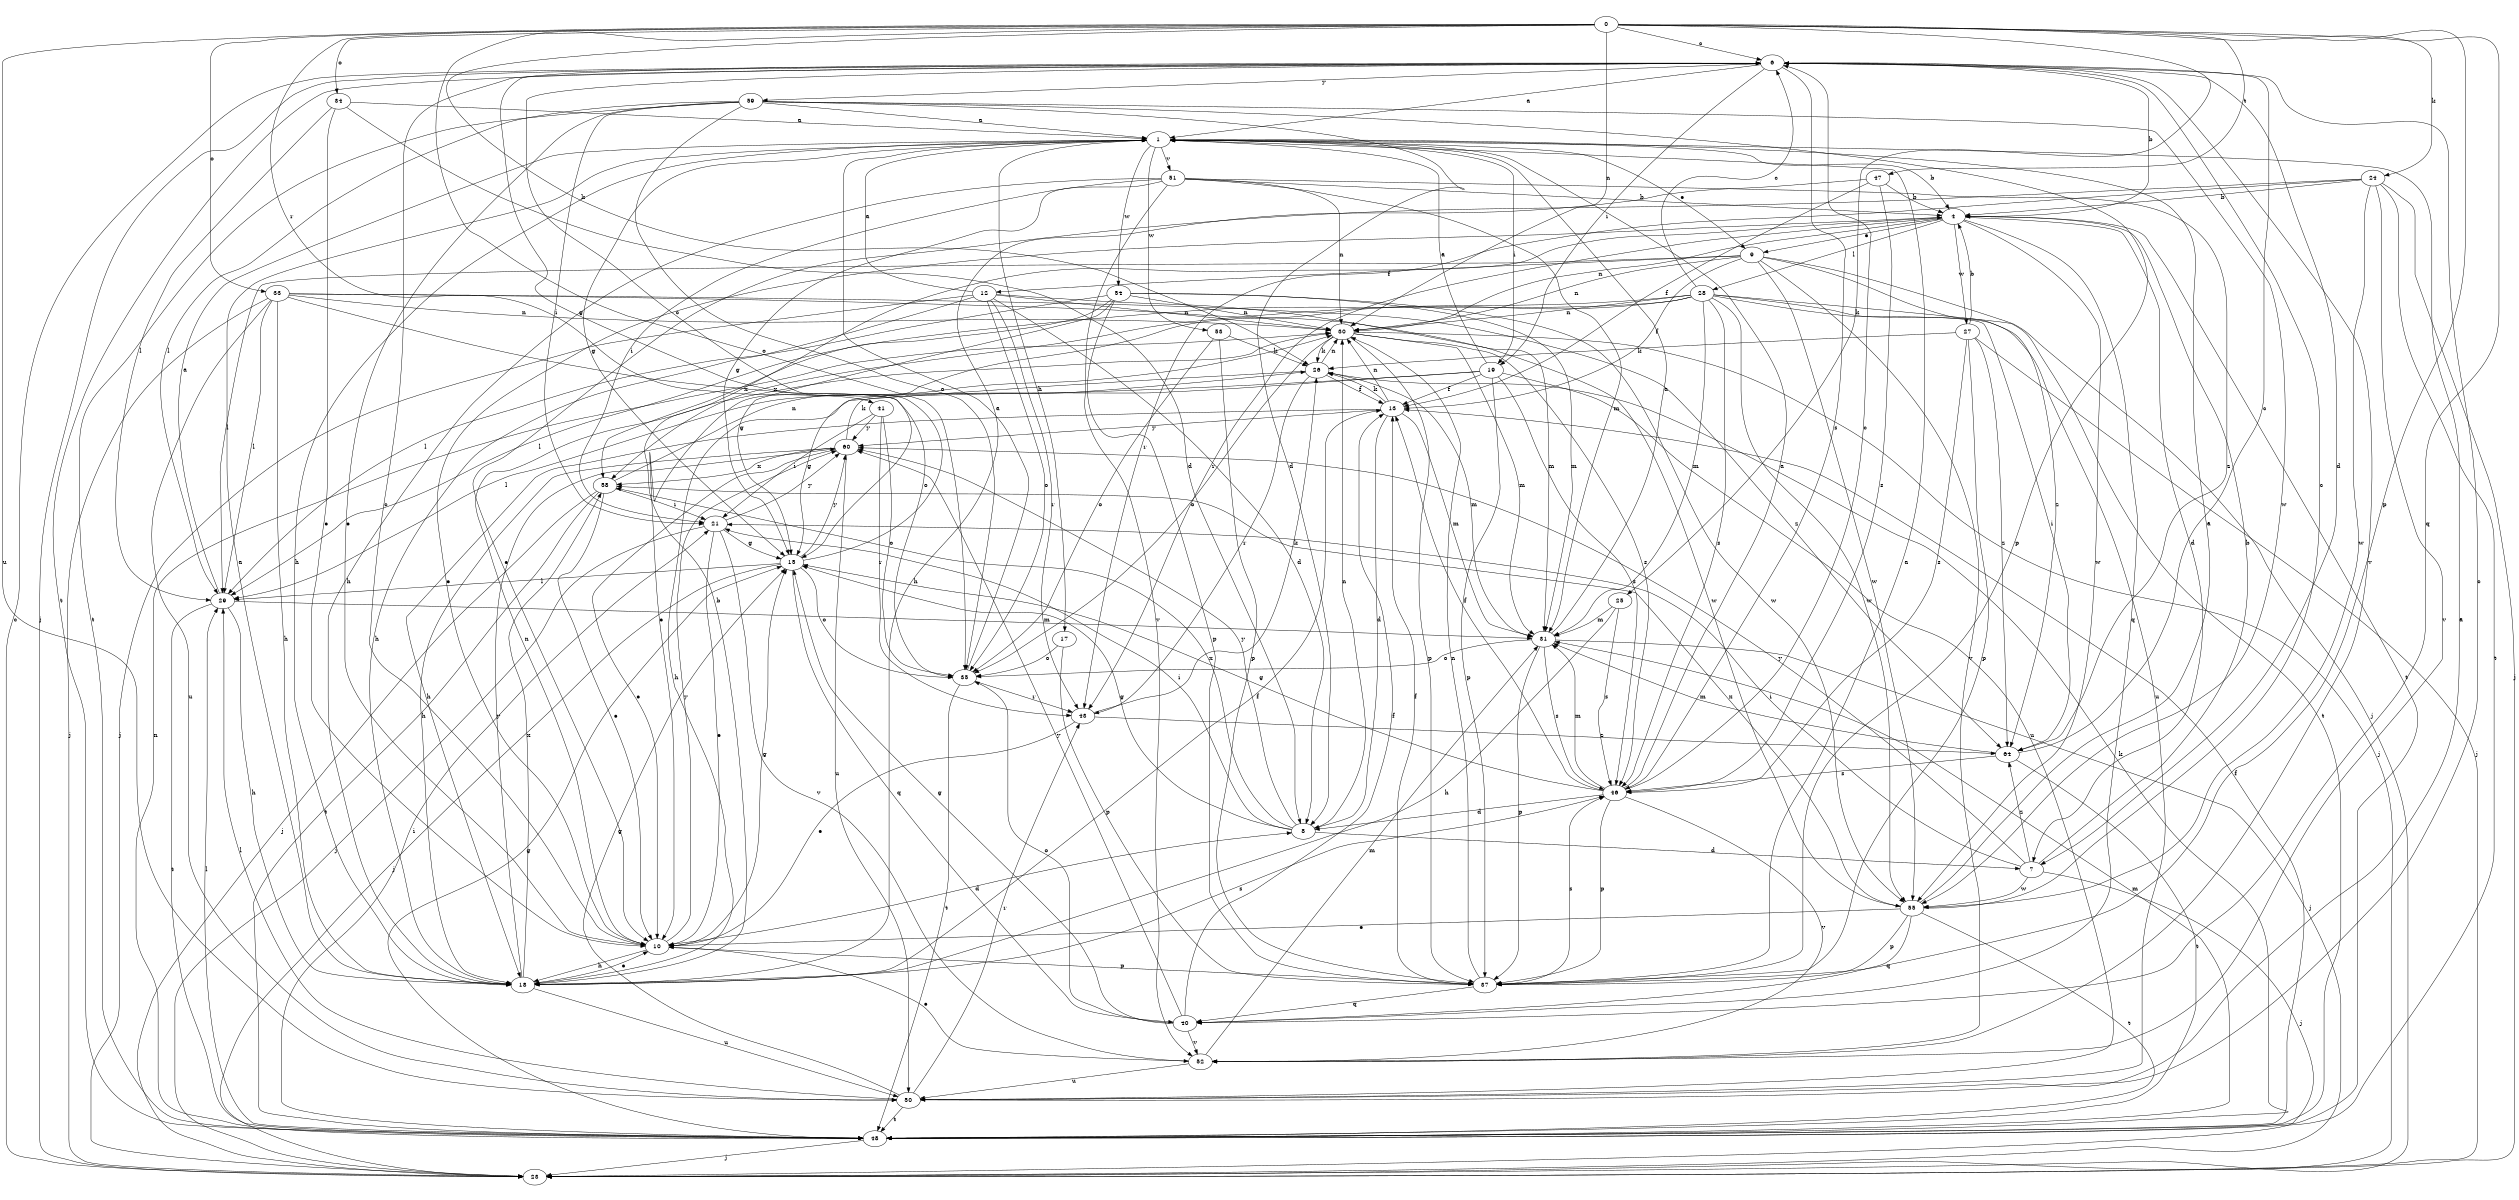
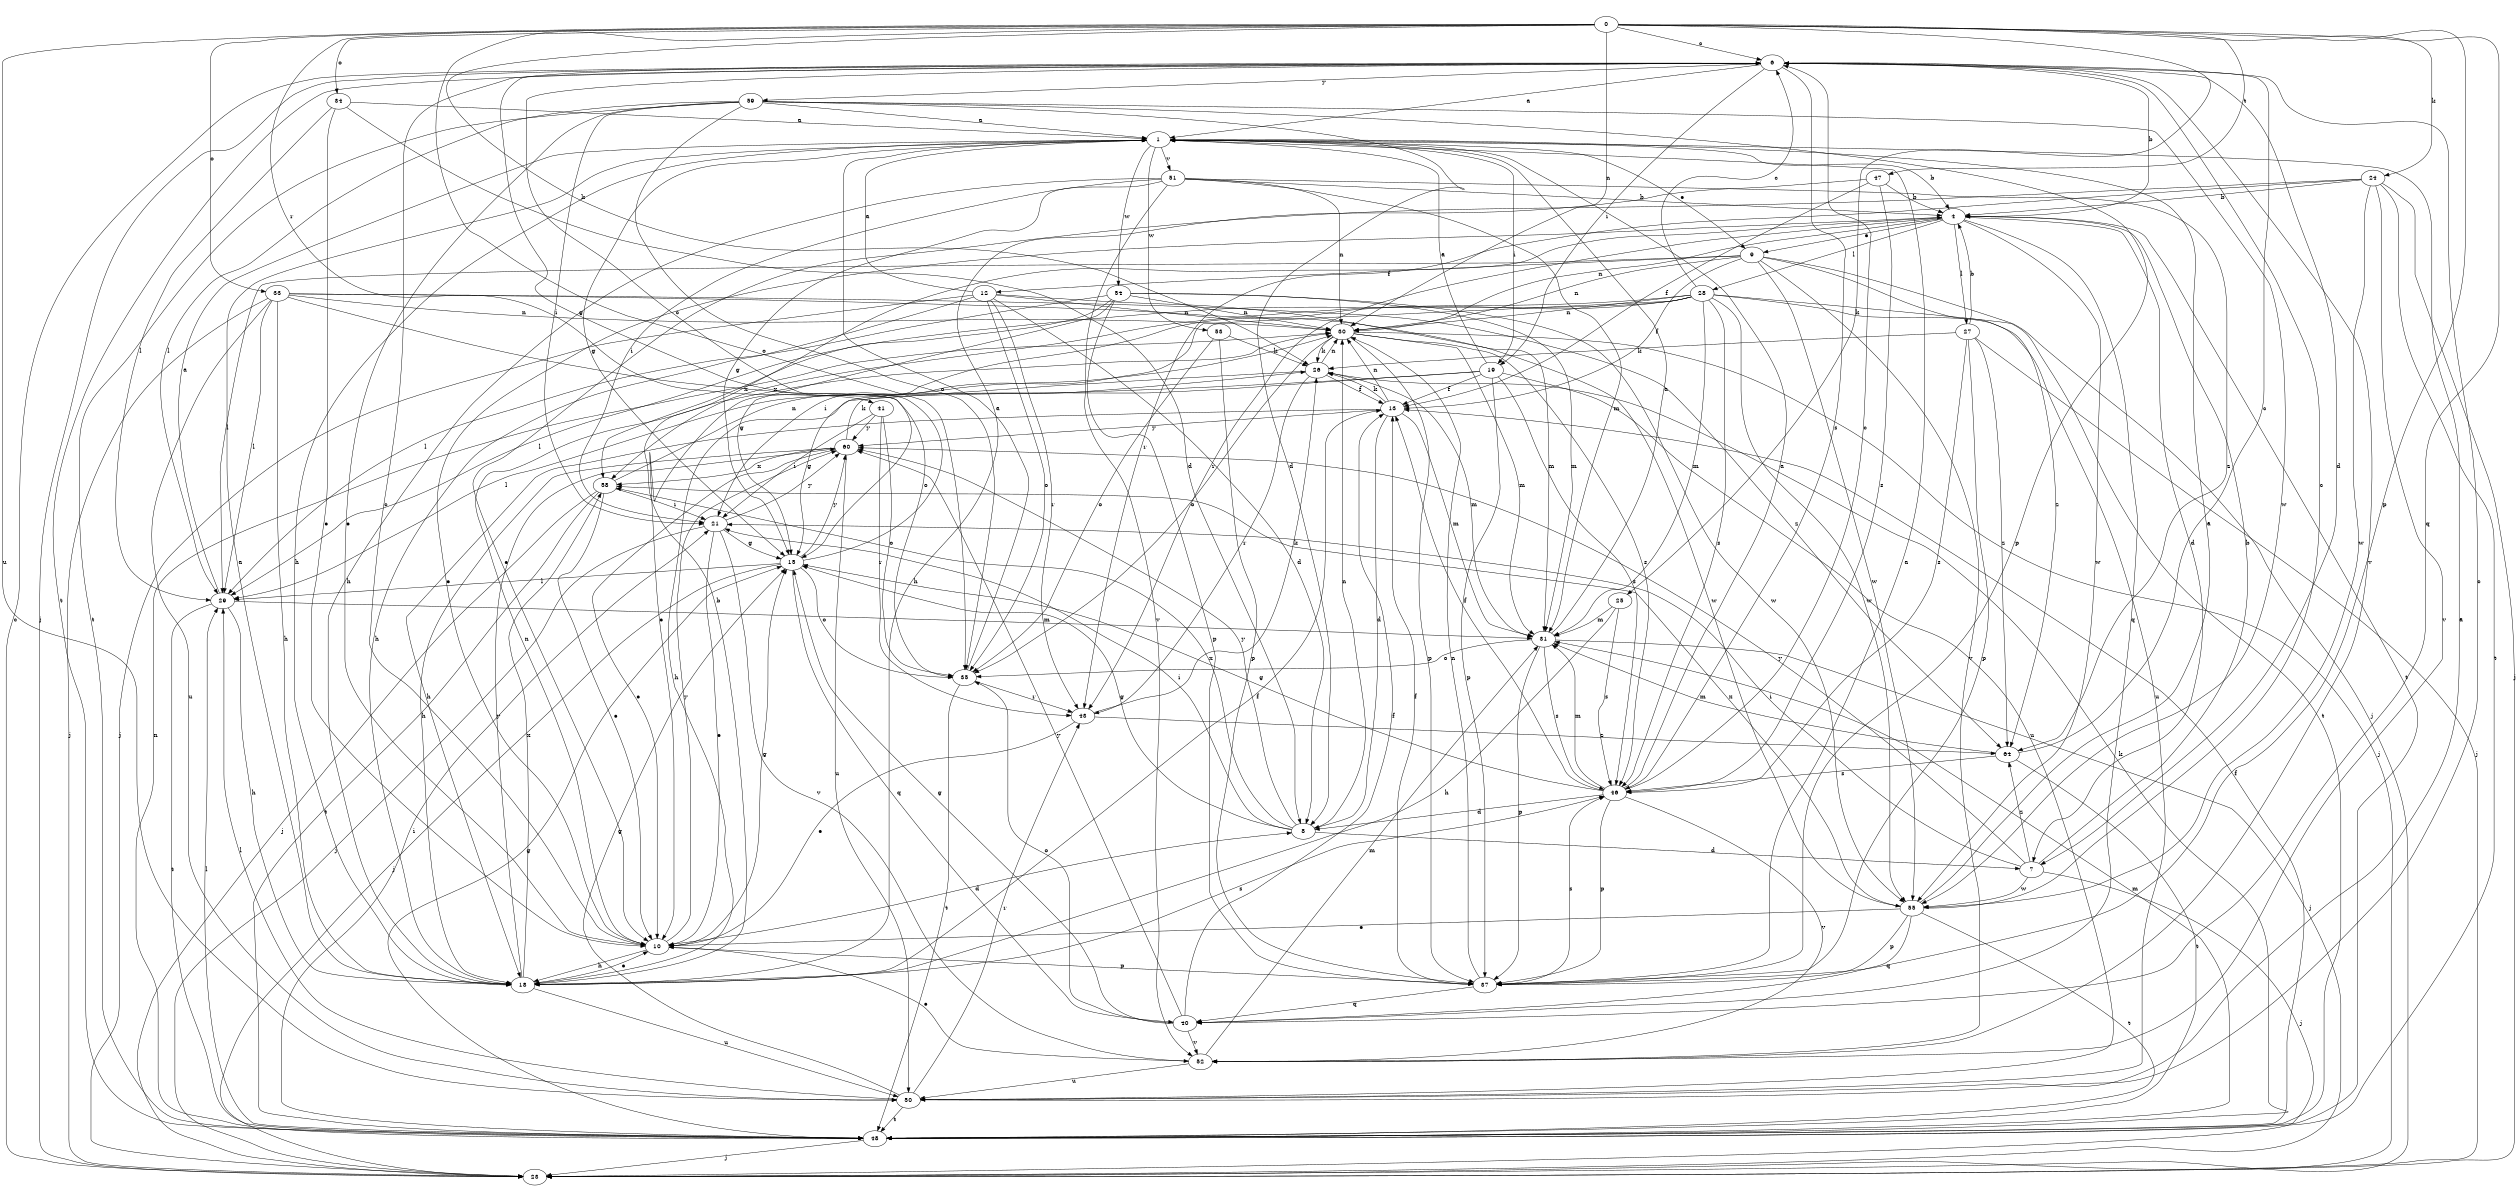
edge "4" -> "27": label "w" -> "l"
edge "28" -> "64": now "28" -> "21"
node "17": removed
